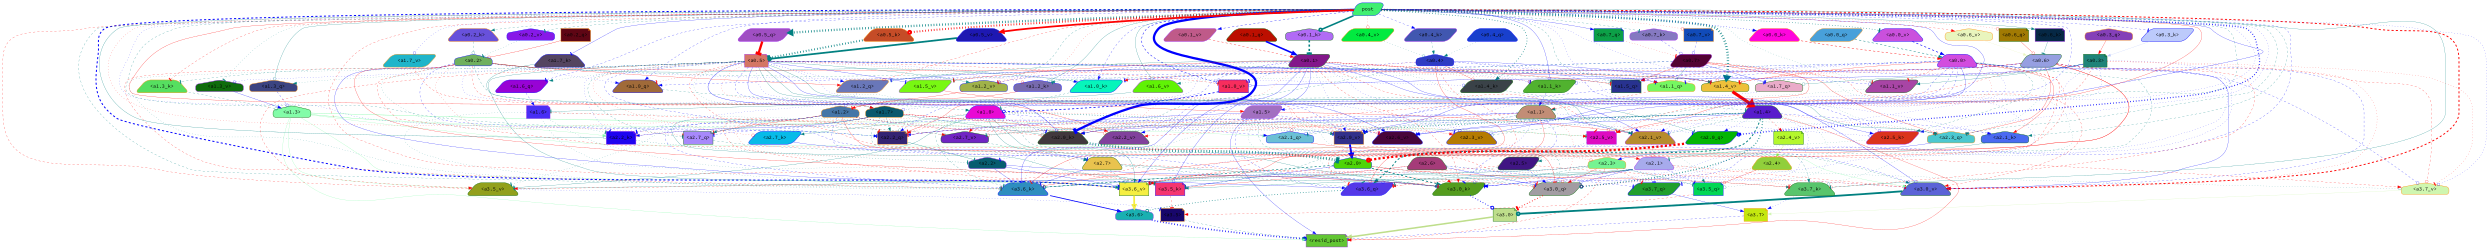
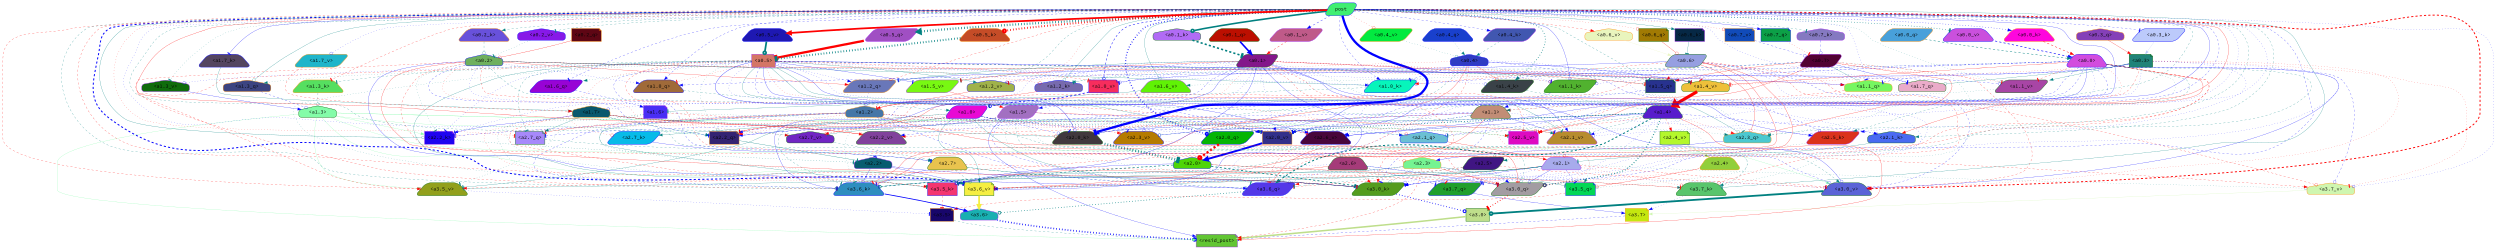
edge "post" -> "<a1.4_v>": removed
node "<a1.0>": shape trapezium -> parallelogram
